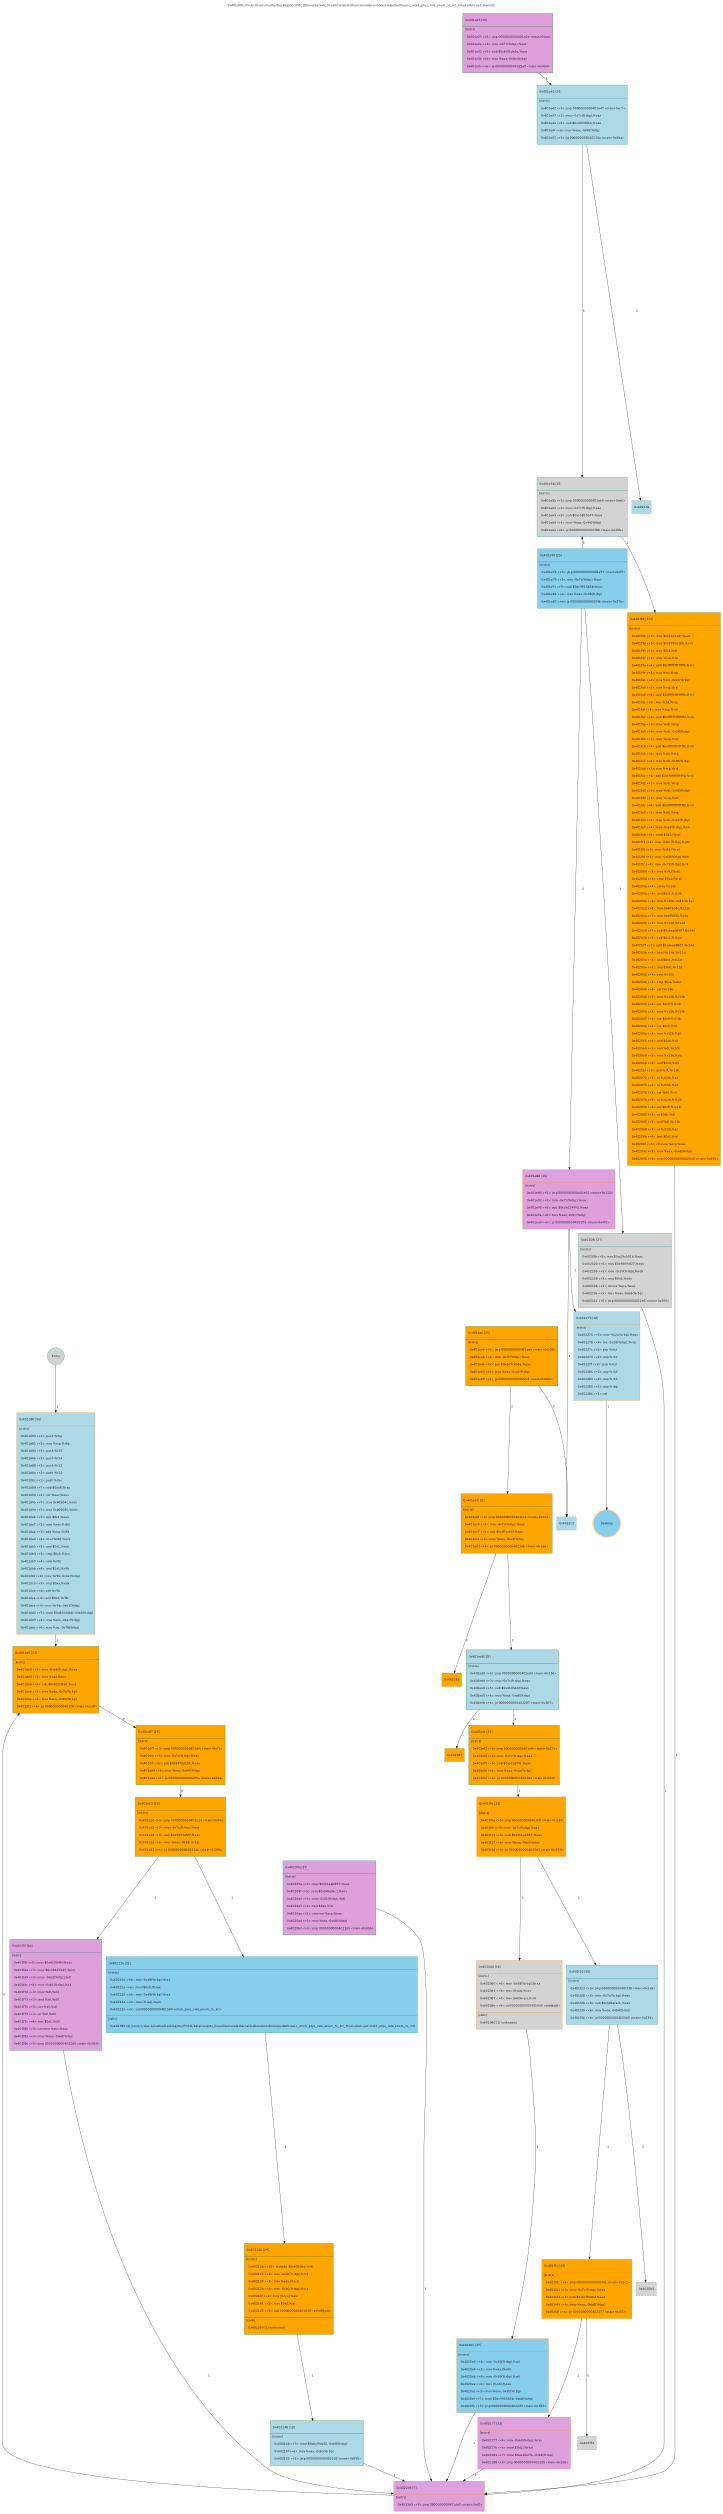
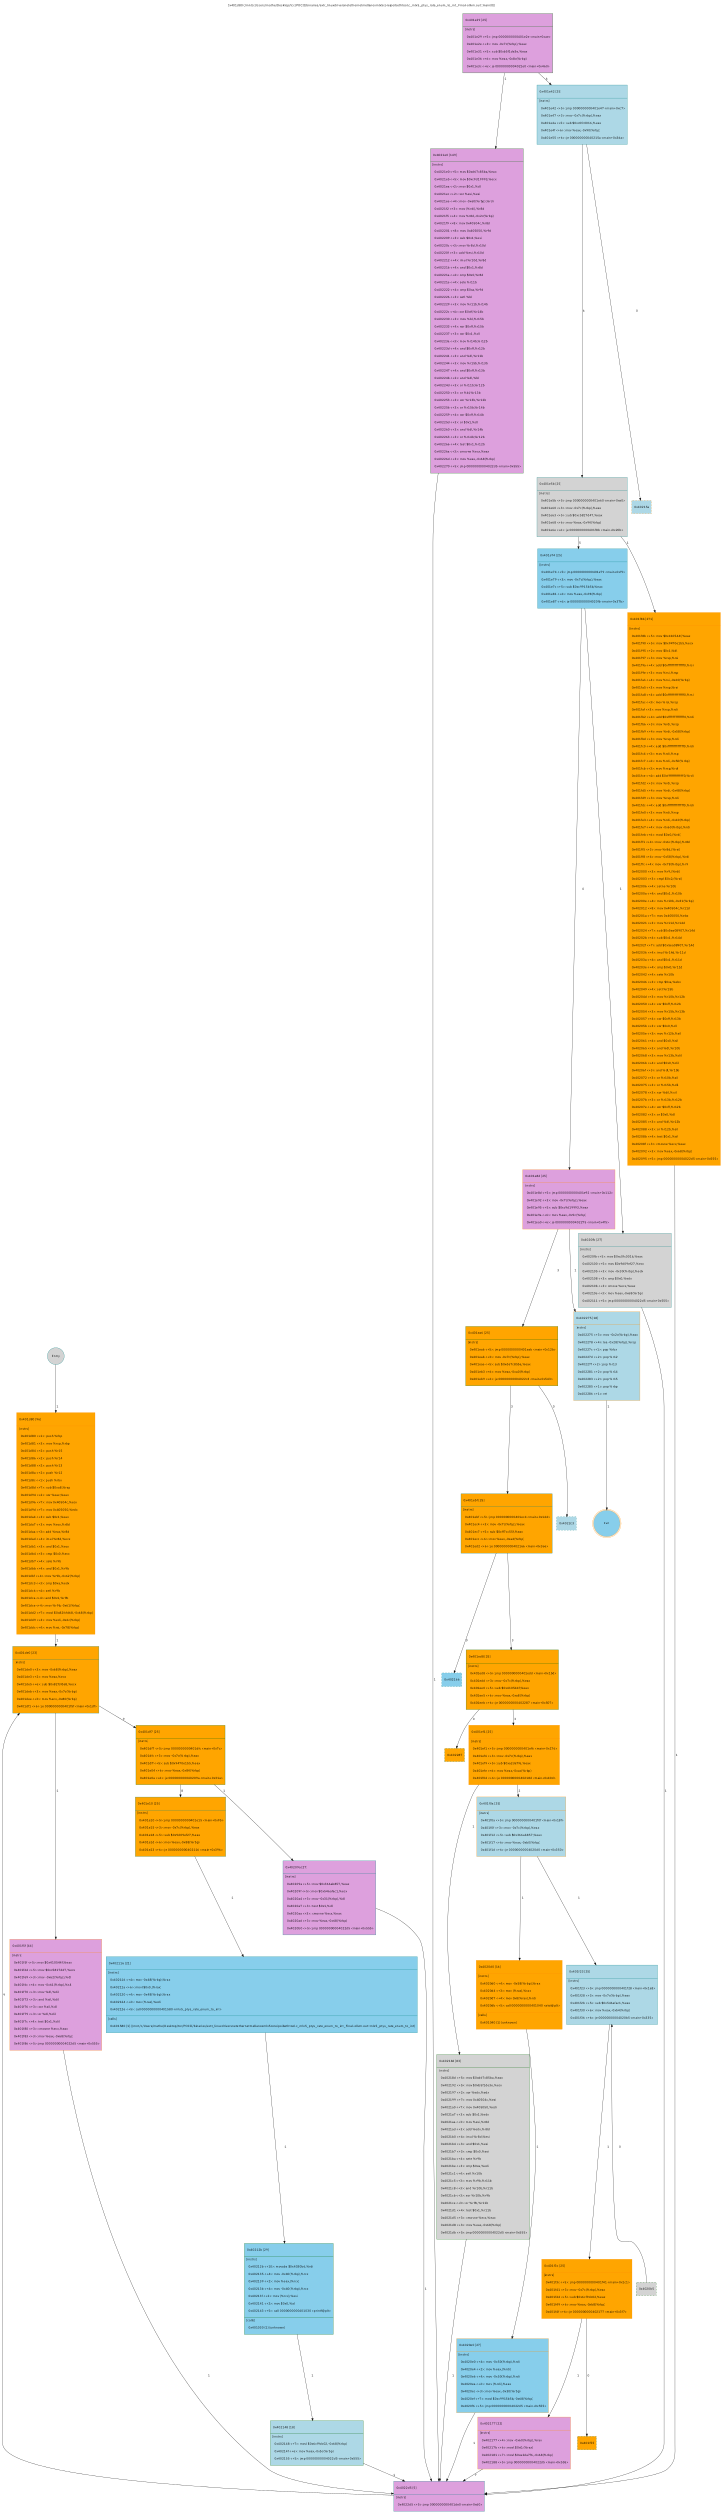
node "0x4021e0 [149]": added
edge "0x401e74 [25]" -> "0x401e5b [25]": reversed
node "0x401f8b [271]": color teal -> darkorange
edge "0x401e8d [25]" -> "0x4022c3": now "0x401e8d [25]" -> "0x401ea6 [25]"
node "0x401d80 [96]": fillcolor lightblue -> orange
node "Desktop": label "Desktop" -> "Exit"
node "0x402166": fillcolor orange -> skyblue
node "0x401ed8 [25]": fillcolor lightblue -> orange
node "0x401ef1 [25]": color teal -> darkorange
edge "0x401df7 [25]" -> "0x40209a [27]": added, label "1"
node "0x401f0a [25]": fillcolor orange -> lightblue
edge "0x401e10 [25]" -> "0x401f5f [44]": now "0x401de0 [23]" -> "0x401f5f [44]"
node "0x401f5f [44]": color teal -> darkorange
node "0x4020d0 [16]": fillcolor lightgrey -> orange
node "0x40218d [83]": added
edge "0x401f23 [25]" -> "0x4020b5": reversed
node "0x40212b [29]": fillcolor orange -> skyblue
node "0x401f55": fillcolor lightgrey -> orange
node "0x4022d5 [5]": color darkorange -> teal
